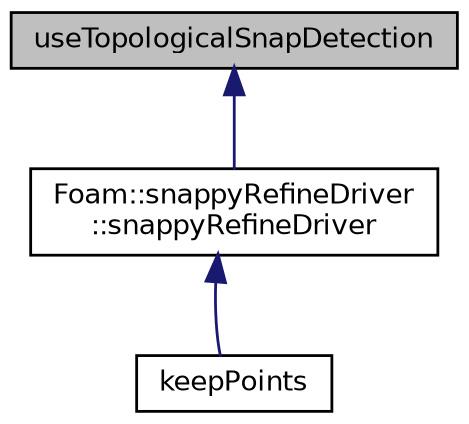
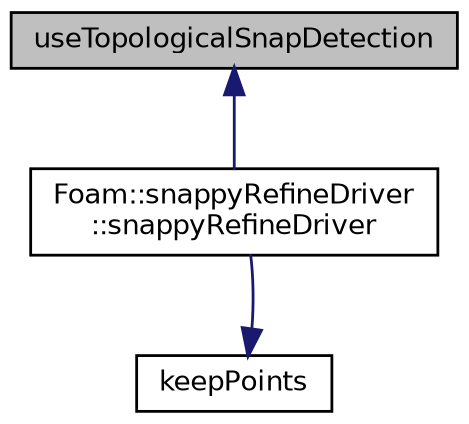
edge "keepPoints" -> "Foam::snappyRefineDriver ::snappyRefineDriver": reversed
